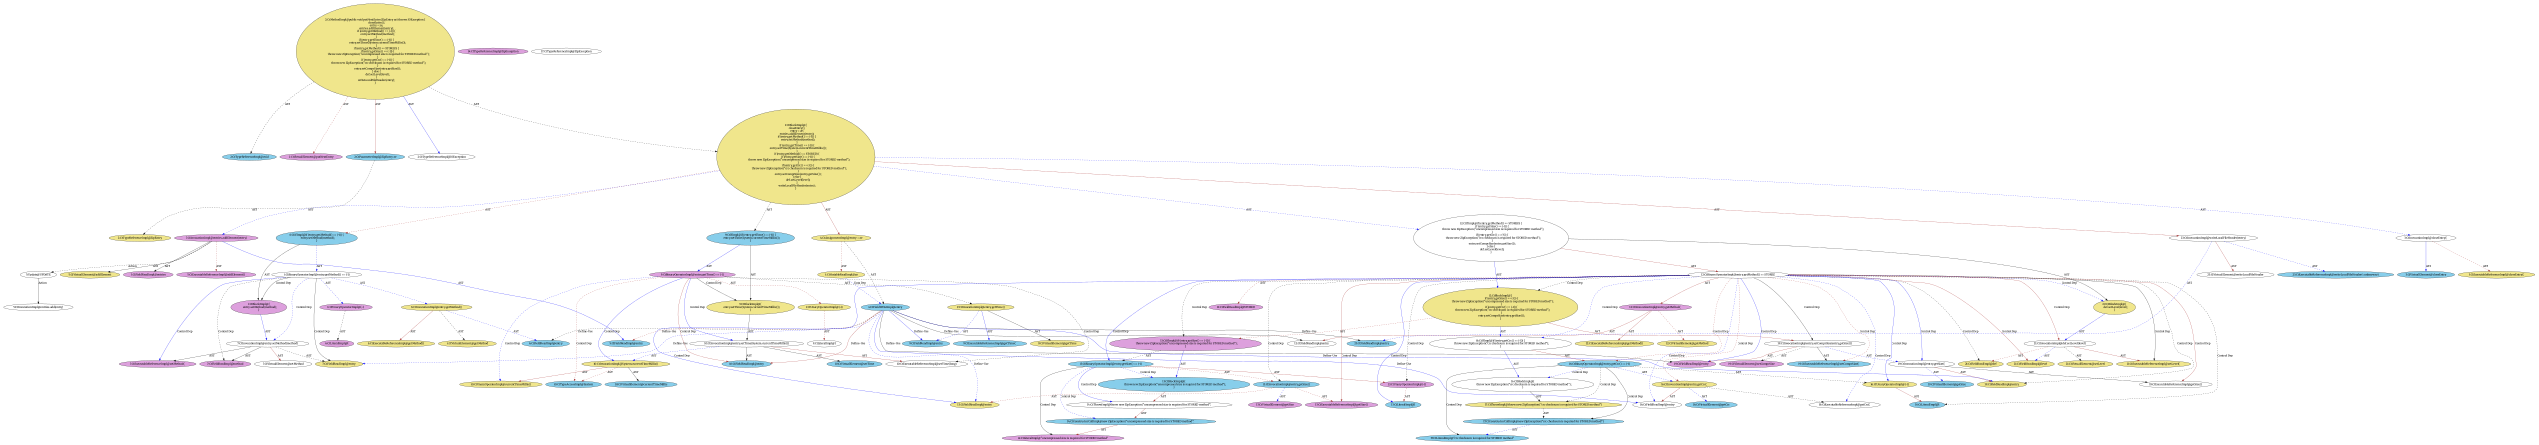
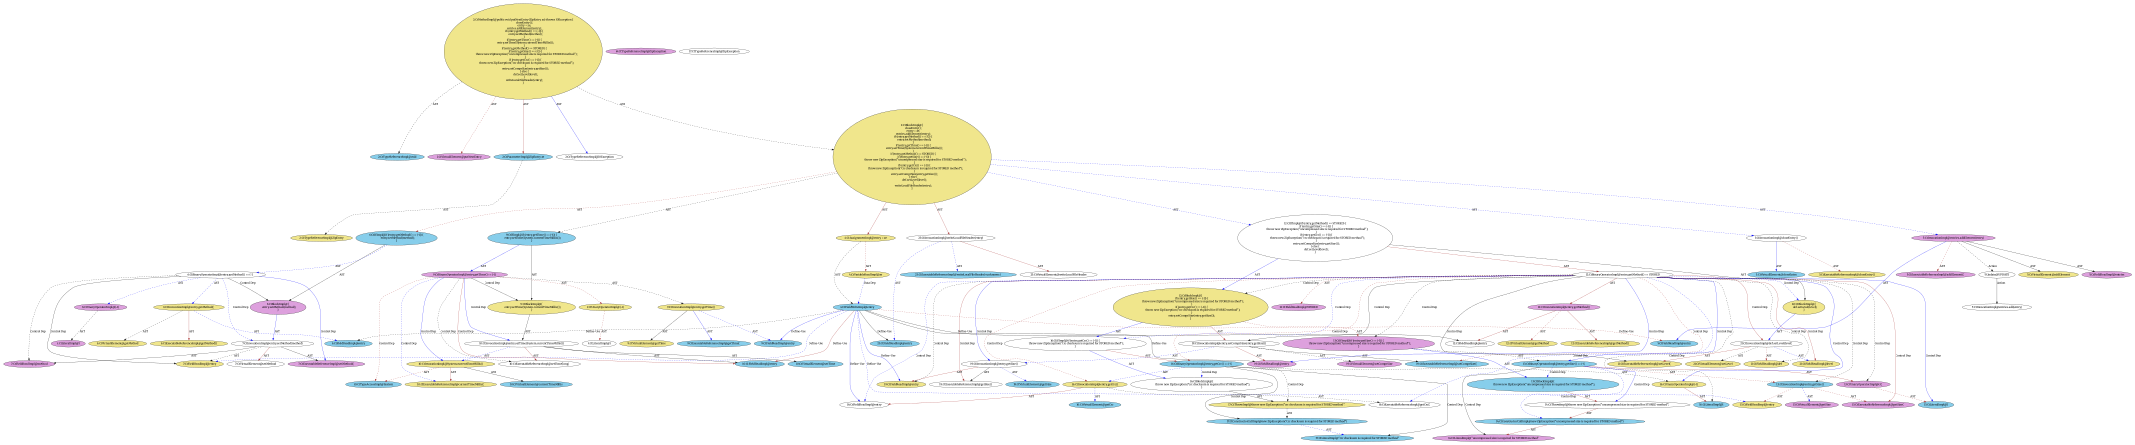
edge "12:CtBinaryOperatorImpl@entry.getMethod() == STORED" -> "13:CtFieldReadImpl@entry": removed, label "Control Dep"
node "10:CtUnaryOperatorImpl@currentTimeMillis()": label "10:CtUnaryOperatorImpl@currentTimeMillis()" -> "10:CtExecutableReferenceImpl@currentTimeMillis()"
